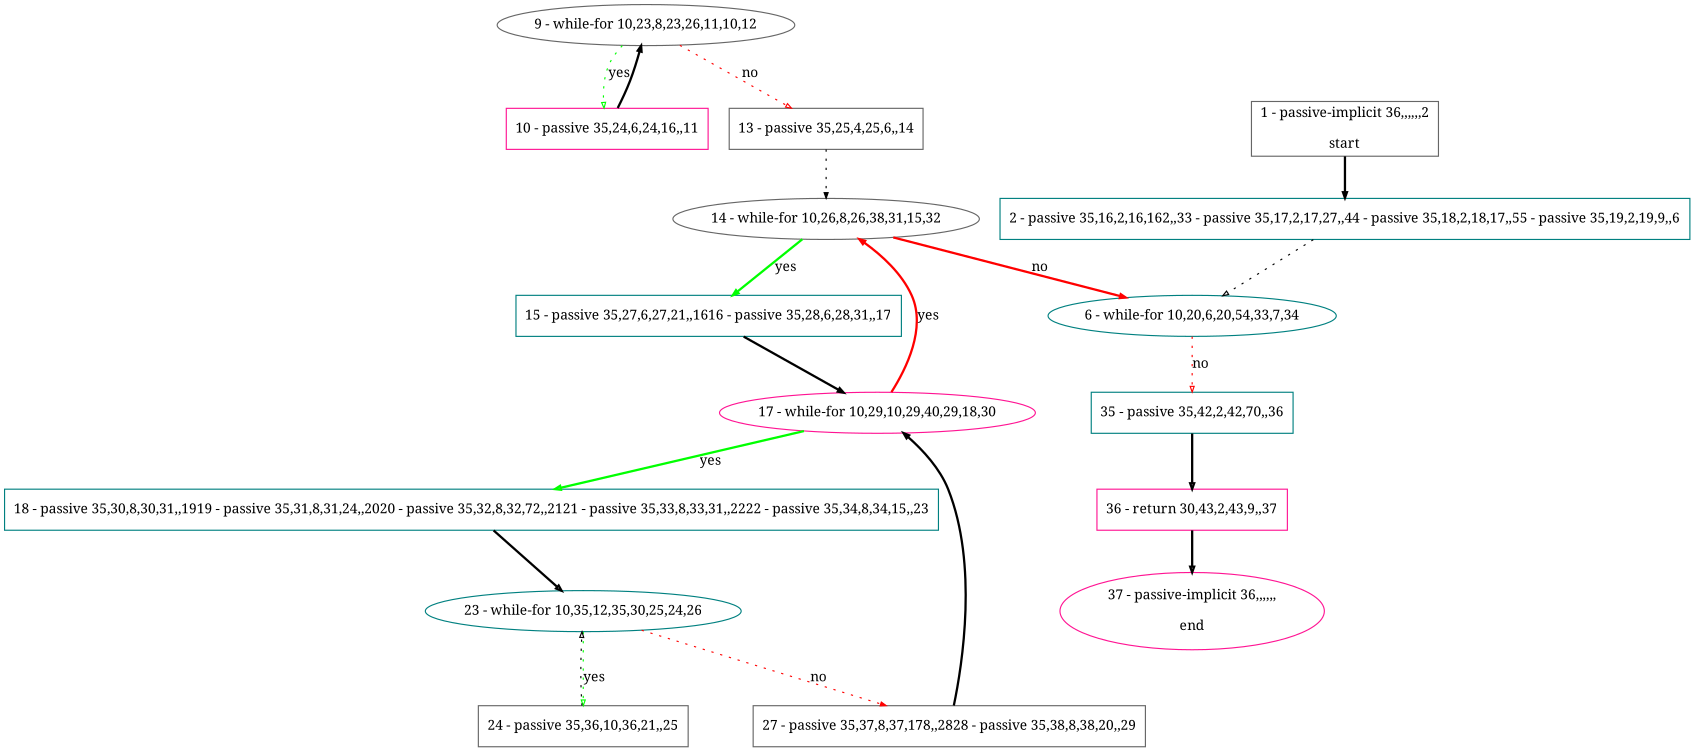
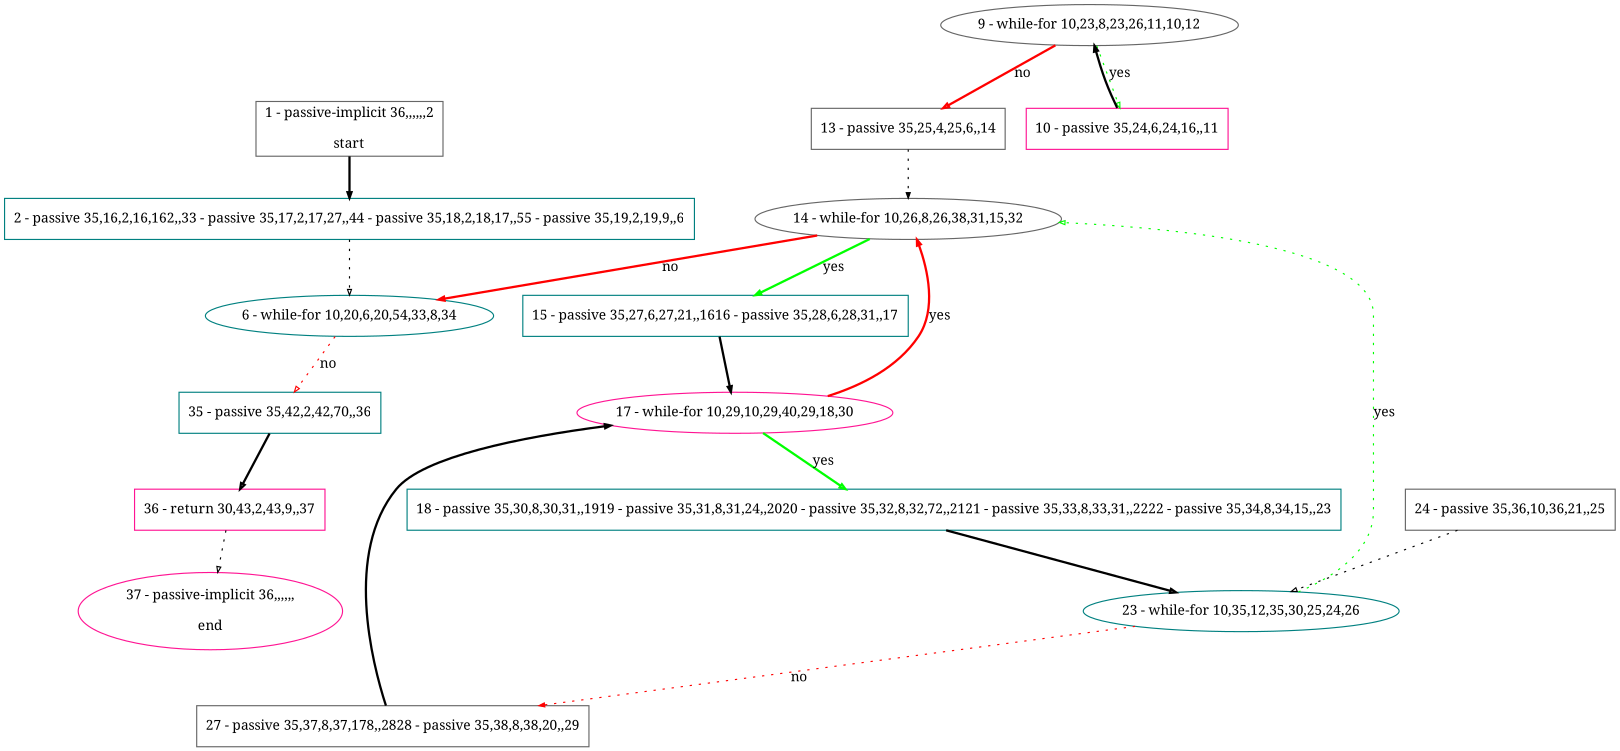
edge "9 - while-for 10,23,8,23,26,11,10,12" -> "13 - passive 35,25,4,25,6,,14": style dotted -> bold
node "6 - while-for 10,20,6,20,54,33,7,34": label "6 - while-for 10,20,6,20,54,33,7,34" -> "6 - while-for 10,20,6,20,54,33,8,34"
edge "36 - return 30,43,2,43,9,,37" -> "37 - passive-implicit 36,,,,,, end": style bold -> dotted
edge "23 - while-for 10,35,12,35,30,25,24,26" -> "24 - passive 35,36,10,36,21,,25": now "23 - while-for 10,35,12,35,30,25,24,26" -> "14 - while-for 10,26,8,26,38,31,15,32"
